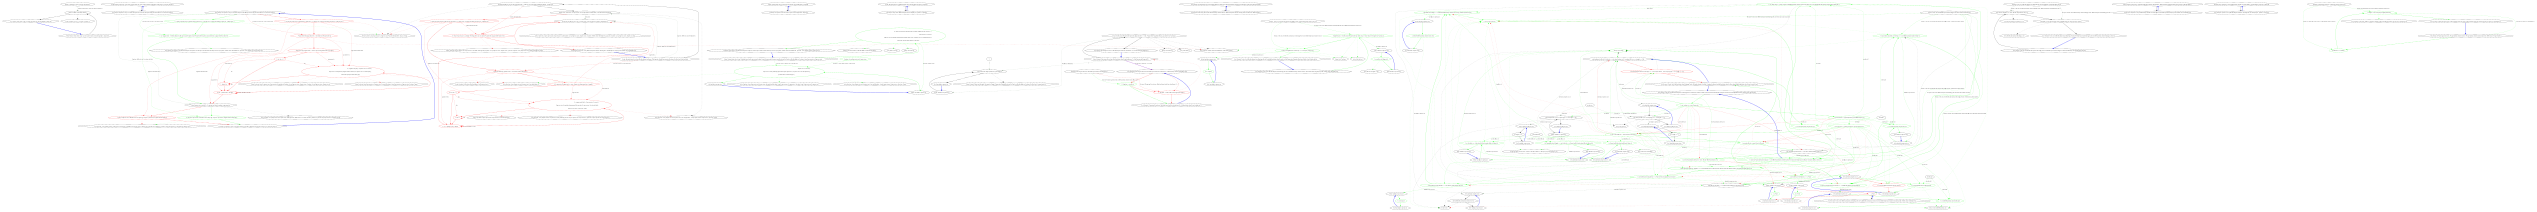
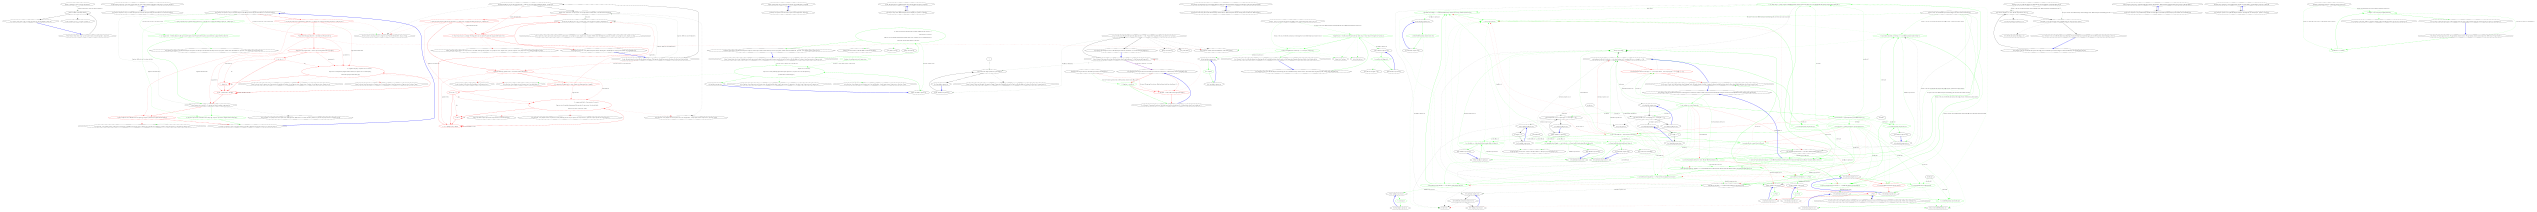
edge "1: var instance = new Dummy()" -> "1: var contextMock = new Mock<IContext>()": now "x.Invoke(instance, It.Is<object[]>(a => a.Length == 2))" -> "1: var contextMock = new Mock<IContext>()"
edge "1: var method1 = typeof(Dummy).GetMethod(''Foo'')" -> "1: var planMock = new Mock<IPlan>()": removed, label "planMock"
